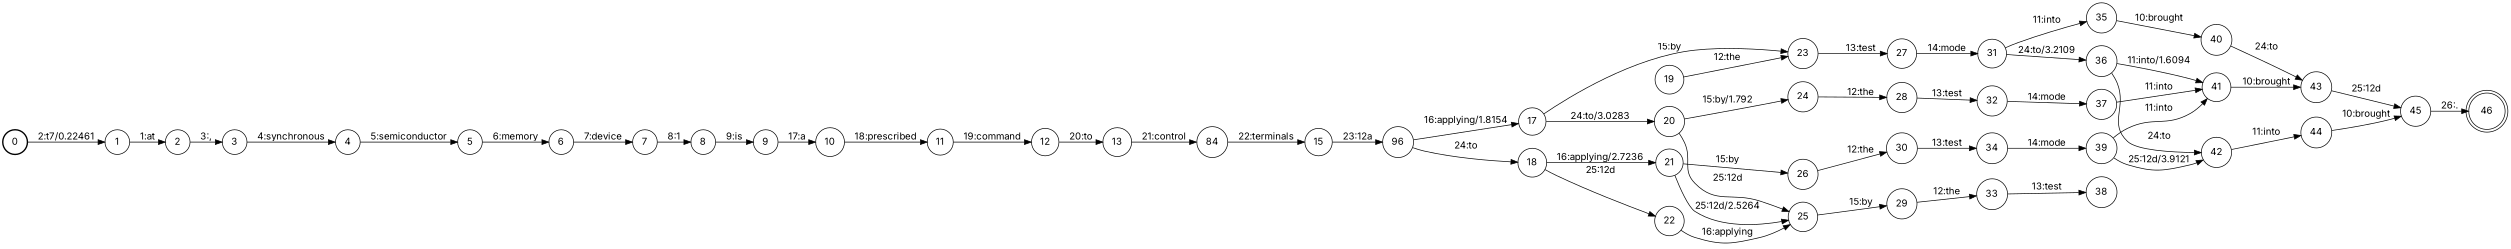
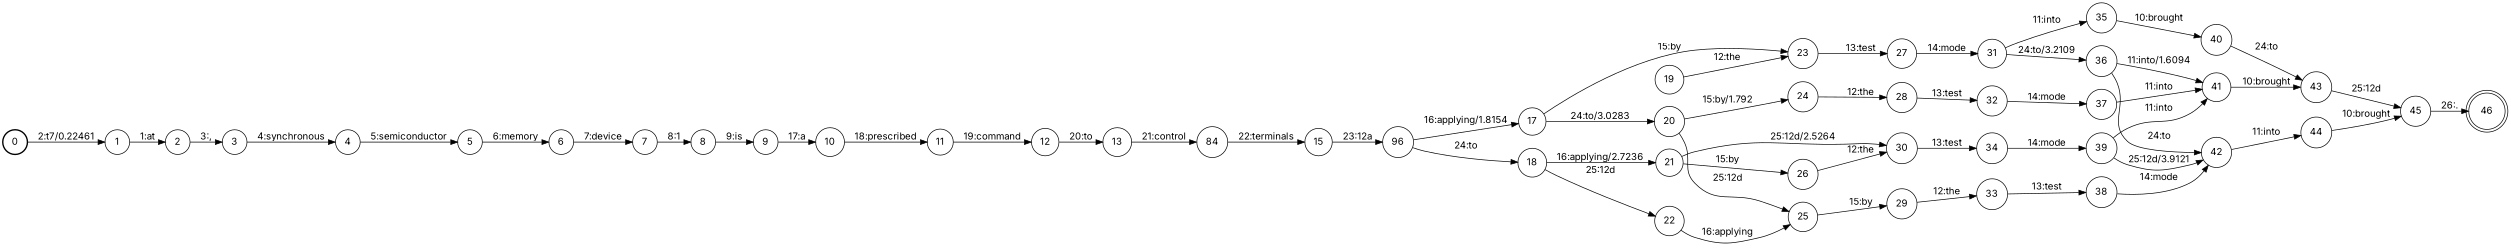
edge "38" -> "42": added, label "14:mode"
edge "21" -> "25": now "21" -> "30"
